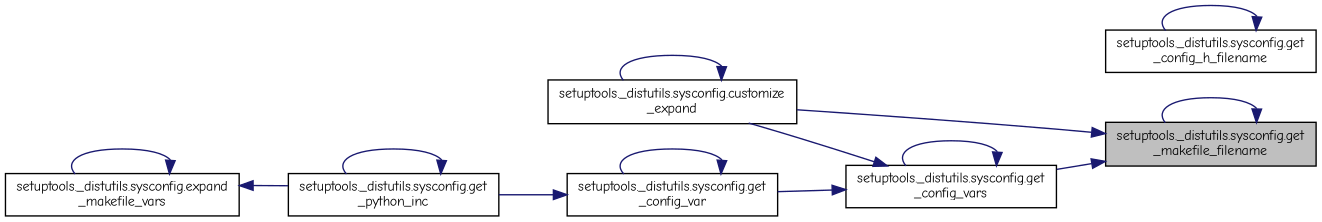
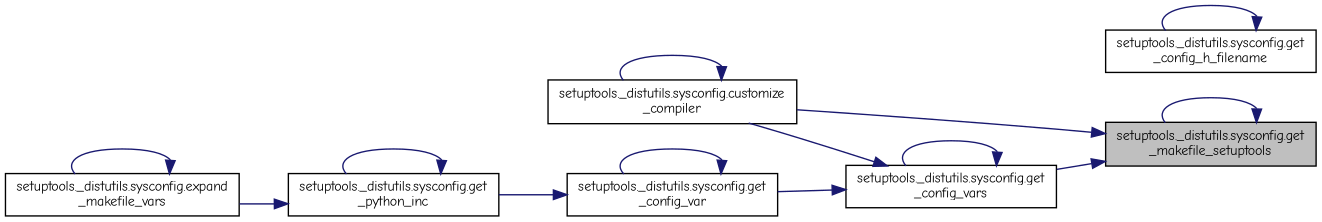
node "setuptools._distutils.sysconfig.customize _expand": label "setuptools._distutils.sysconfig.customize _expand" -> "setuptools._distutils.sysconfig.customize _compiler"
node "setuptools._distutils.sysconfig.get _makefile_filename": label "setuptools._distutils.sysconfig.get _makefile_filename" -> "setuptools._distutils.sysconfig.get _makefile_setuptools"
edge "setuptools._distutils.sysconfig.get _python_inc" -> "setuptools._distutils.sysconfig.expand _makefile_vars": reversed
